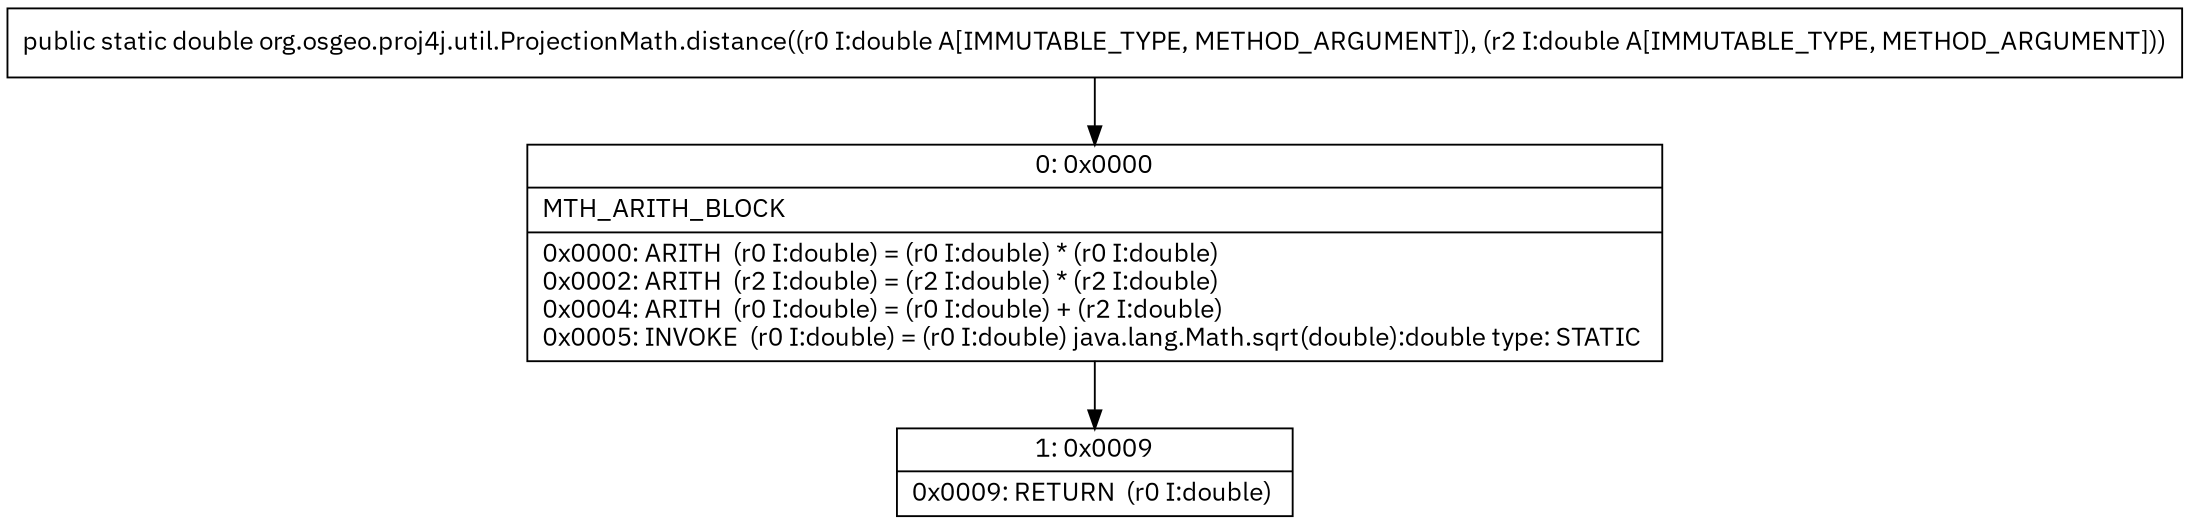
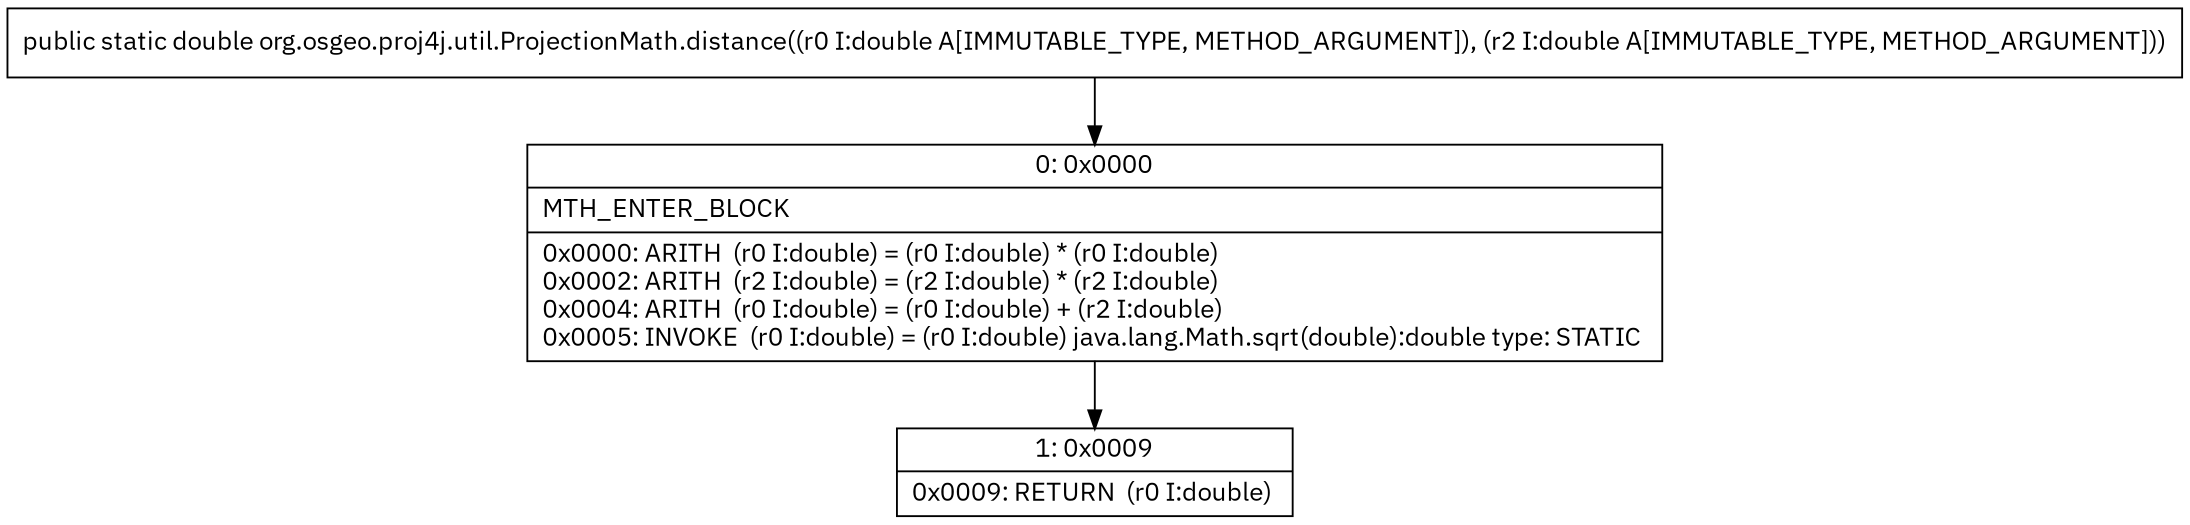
node "0: 0x0000": text "MTH_ARITH_BLOCK" -> "MTH_ENTER_BLOCK"
